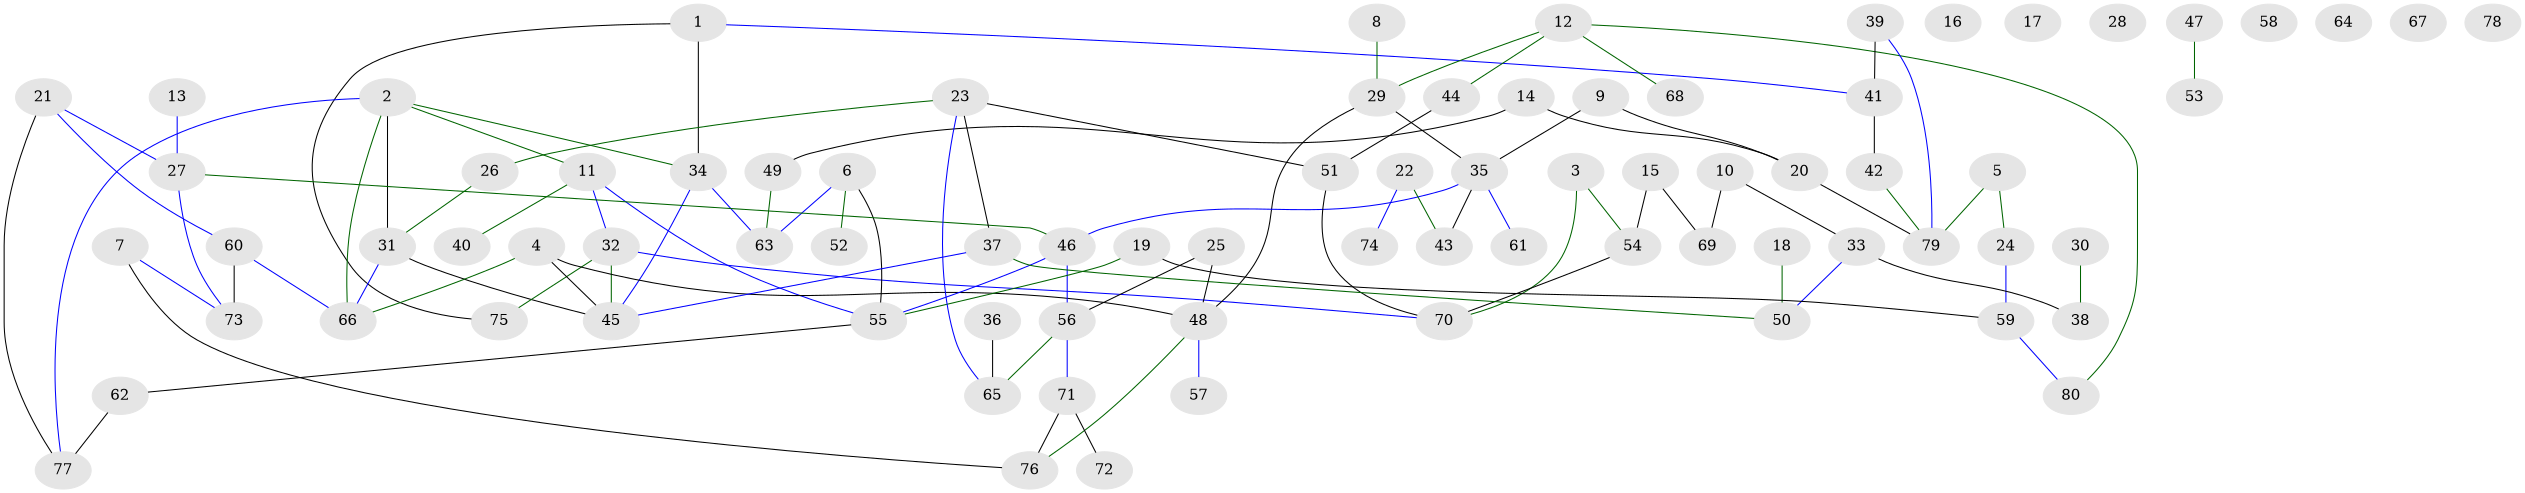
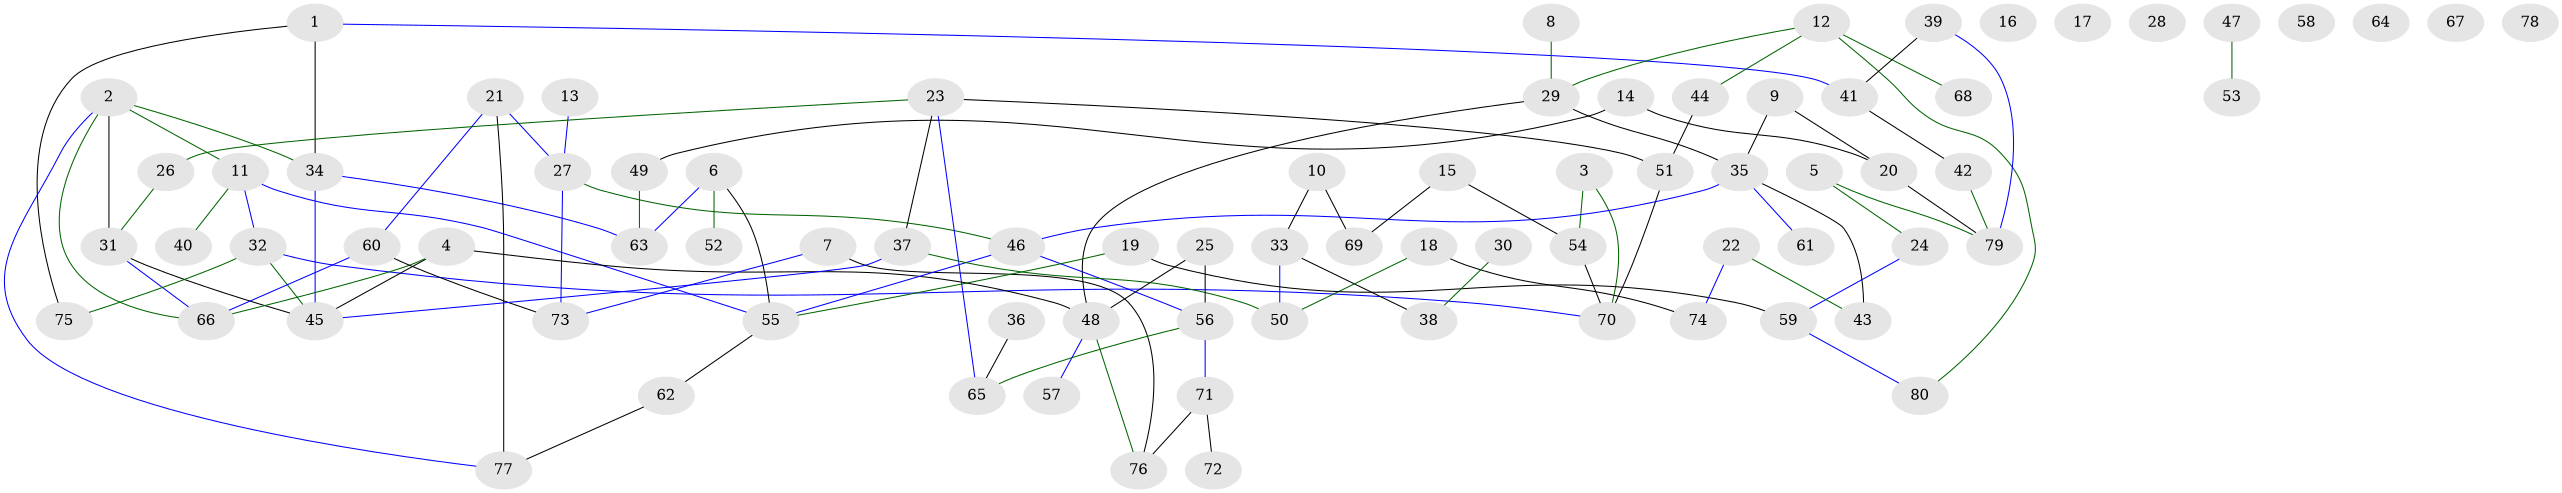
edge "18" -- "74": added
